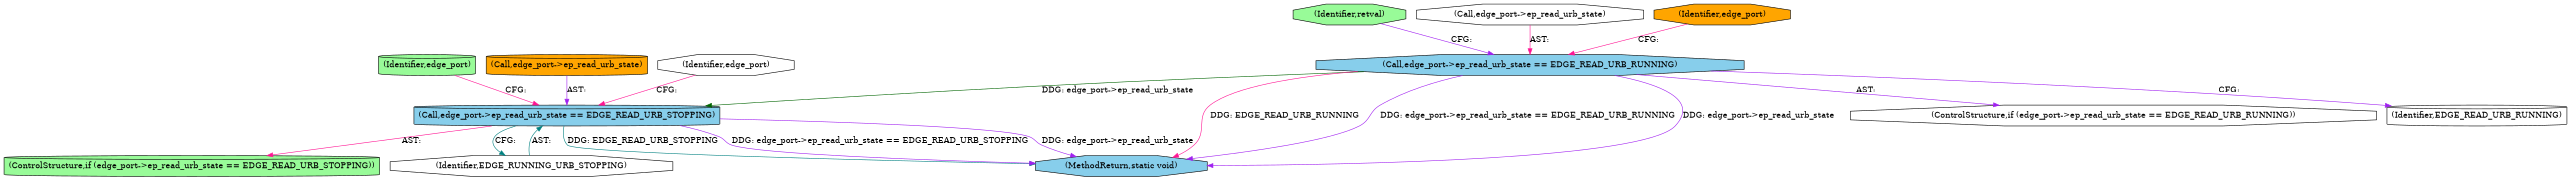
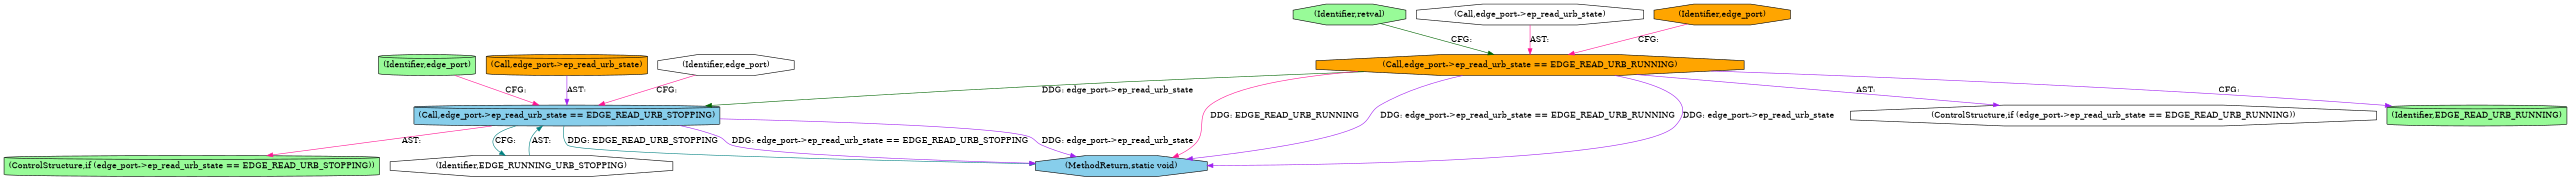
edge "(Identifier,retval)" -> "(Call,edge_port->ep_read_urb_state == EDGE_READ_URB_RUNNING)": color purple -> darkgreen
node "(Call,edge_port->ep_read_urb_state == EDGE_READ_URB_RUNNING)": fillcolor skyblue -> orange
node "(Identifier,EDGE_READ_URB_RUNNING)": fillcolor white -> palegreen
